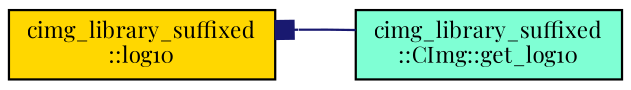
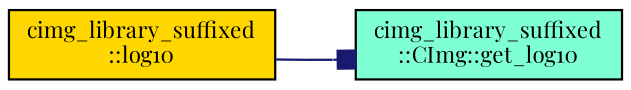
edge "cimg_library_suffixed ::CImg::get_log10" -> "cimg_library_suffixed ::log10": reversed
